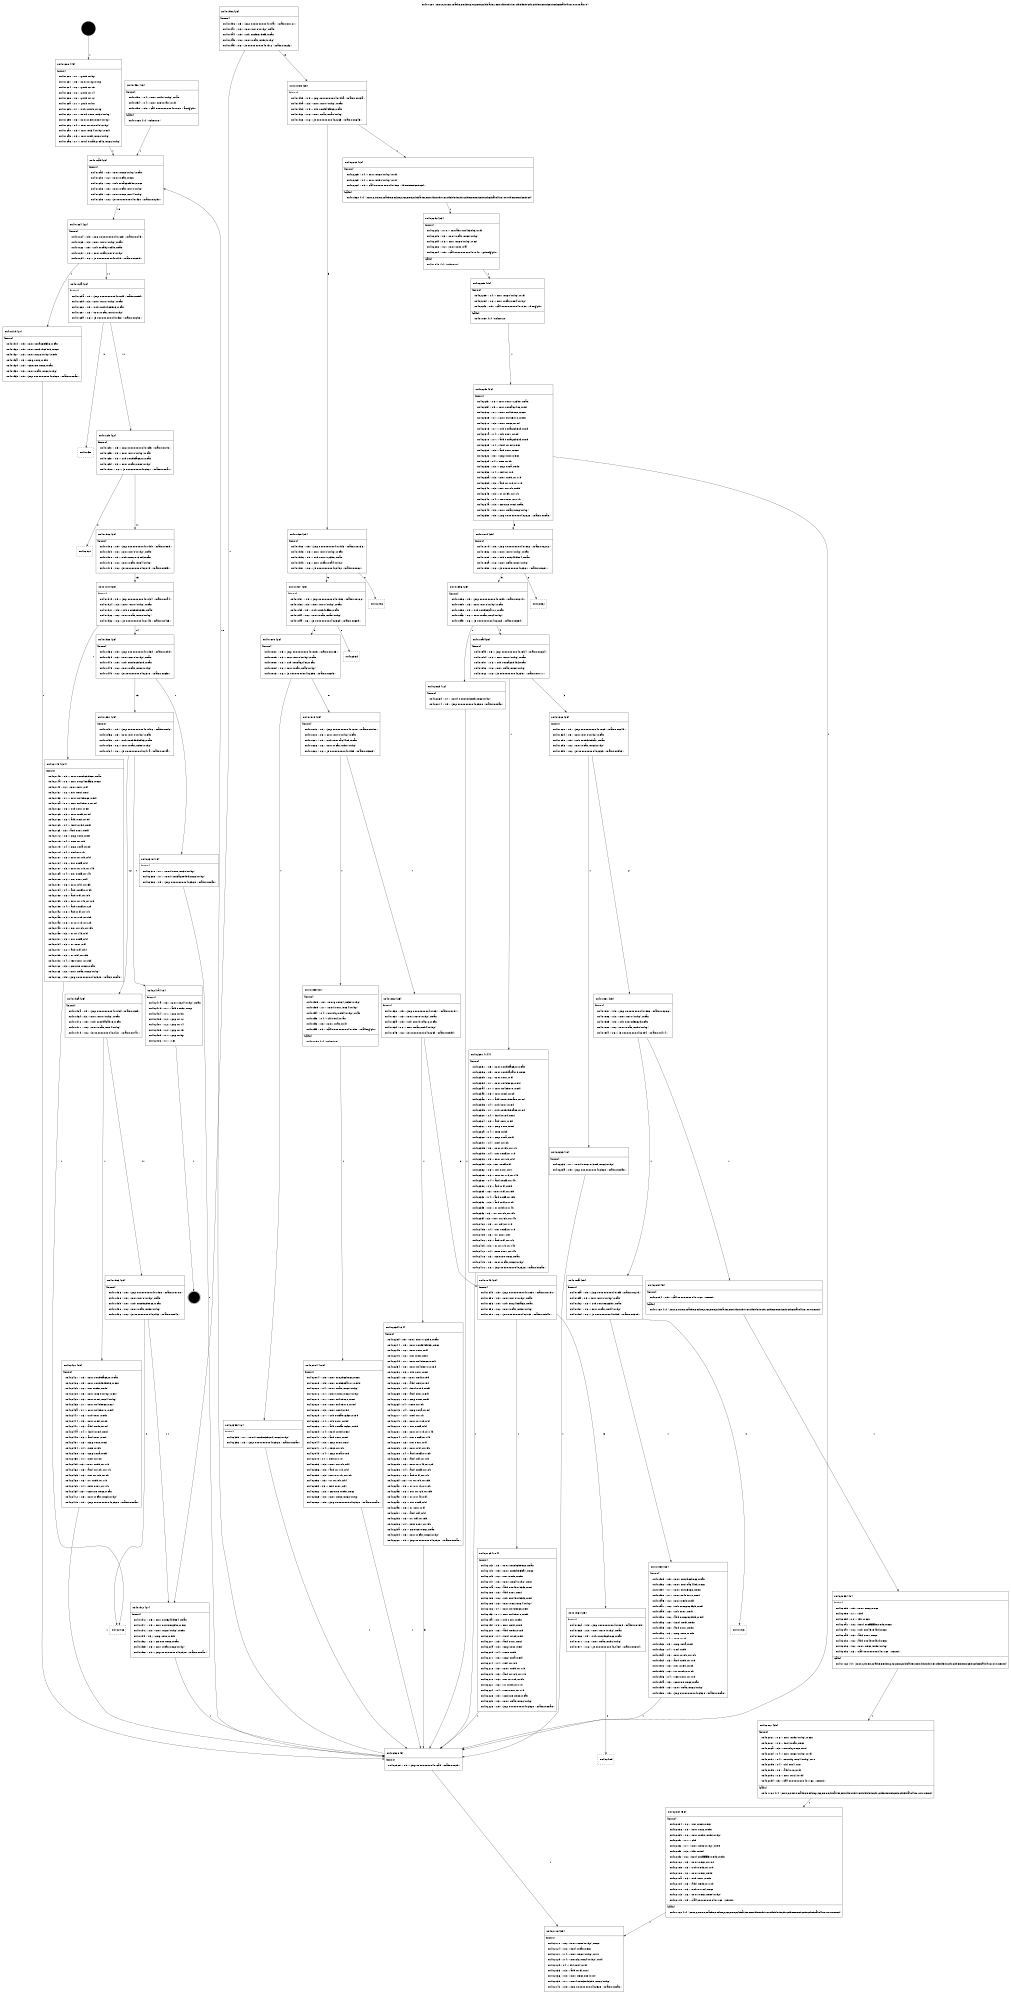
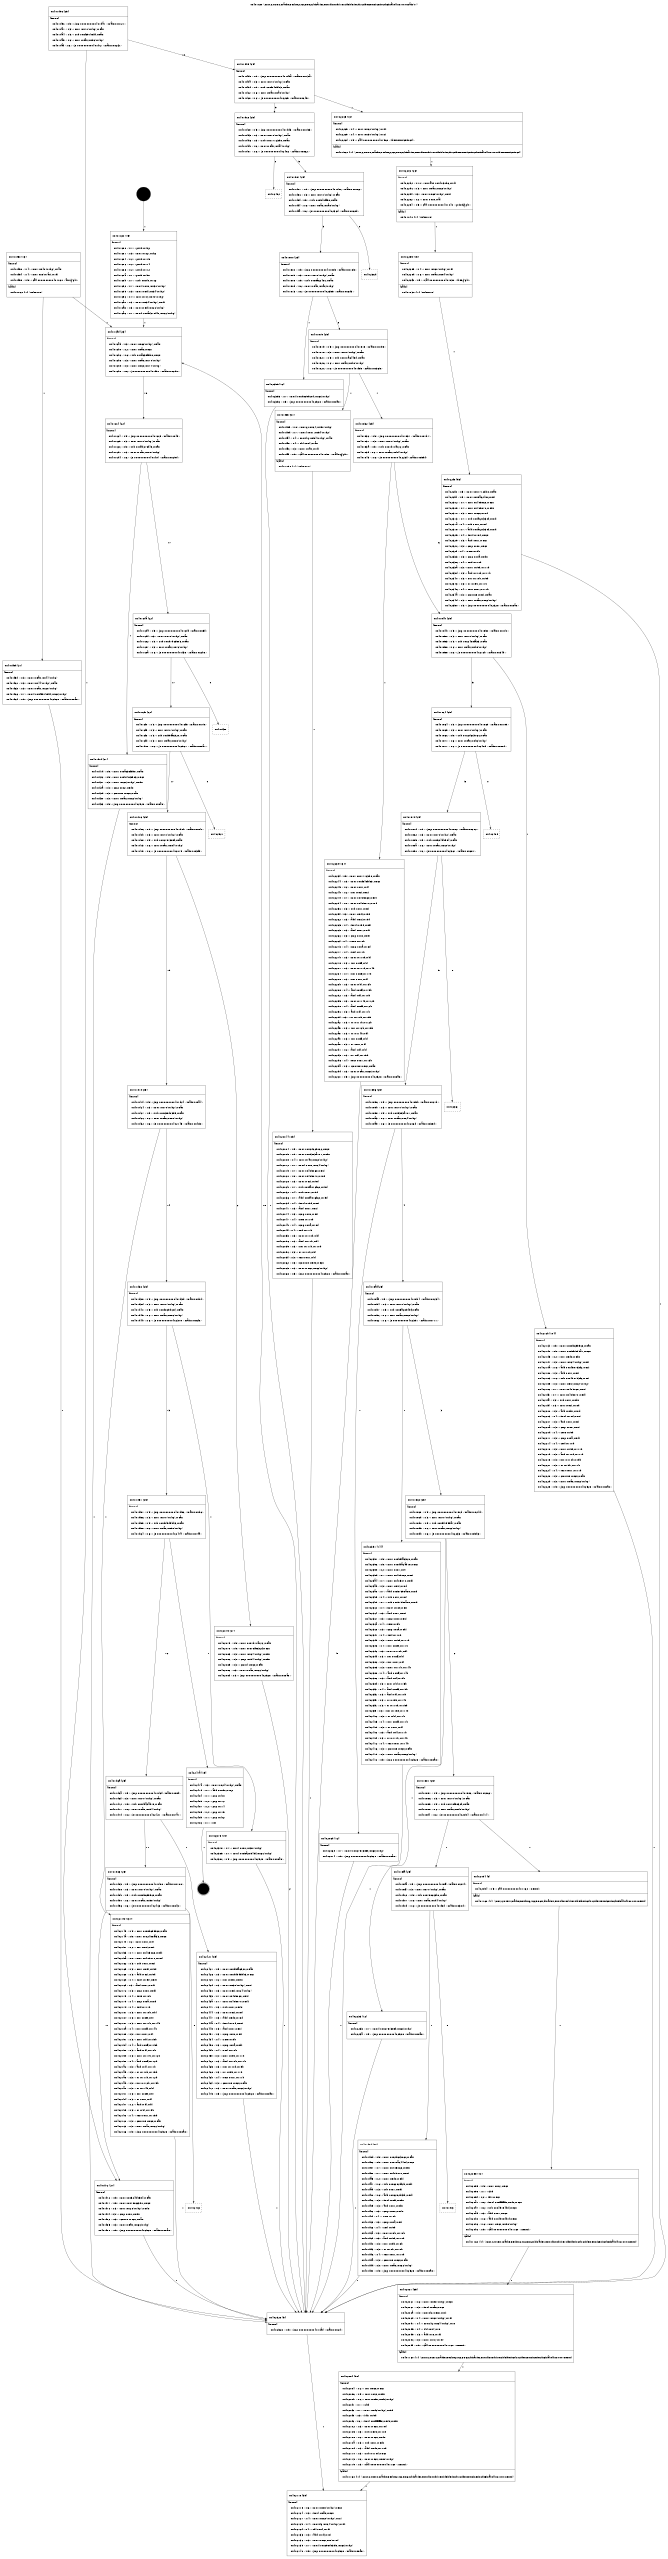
edge "0x4022f8 [93]" -> "0x401e7d [25]": now "0x401e64 [25]" -> "0x401e7d [25]"
node "0x401f5d [21]": added
edge "0x402145 [134]" -> "0x4024c3": now "0x402145 [134]" -> "0x402528 [5]"
node "0x402079 [27]": added
